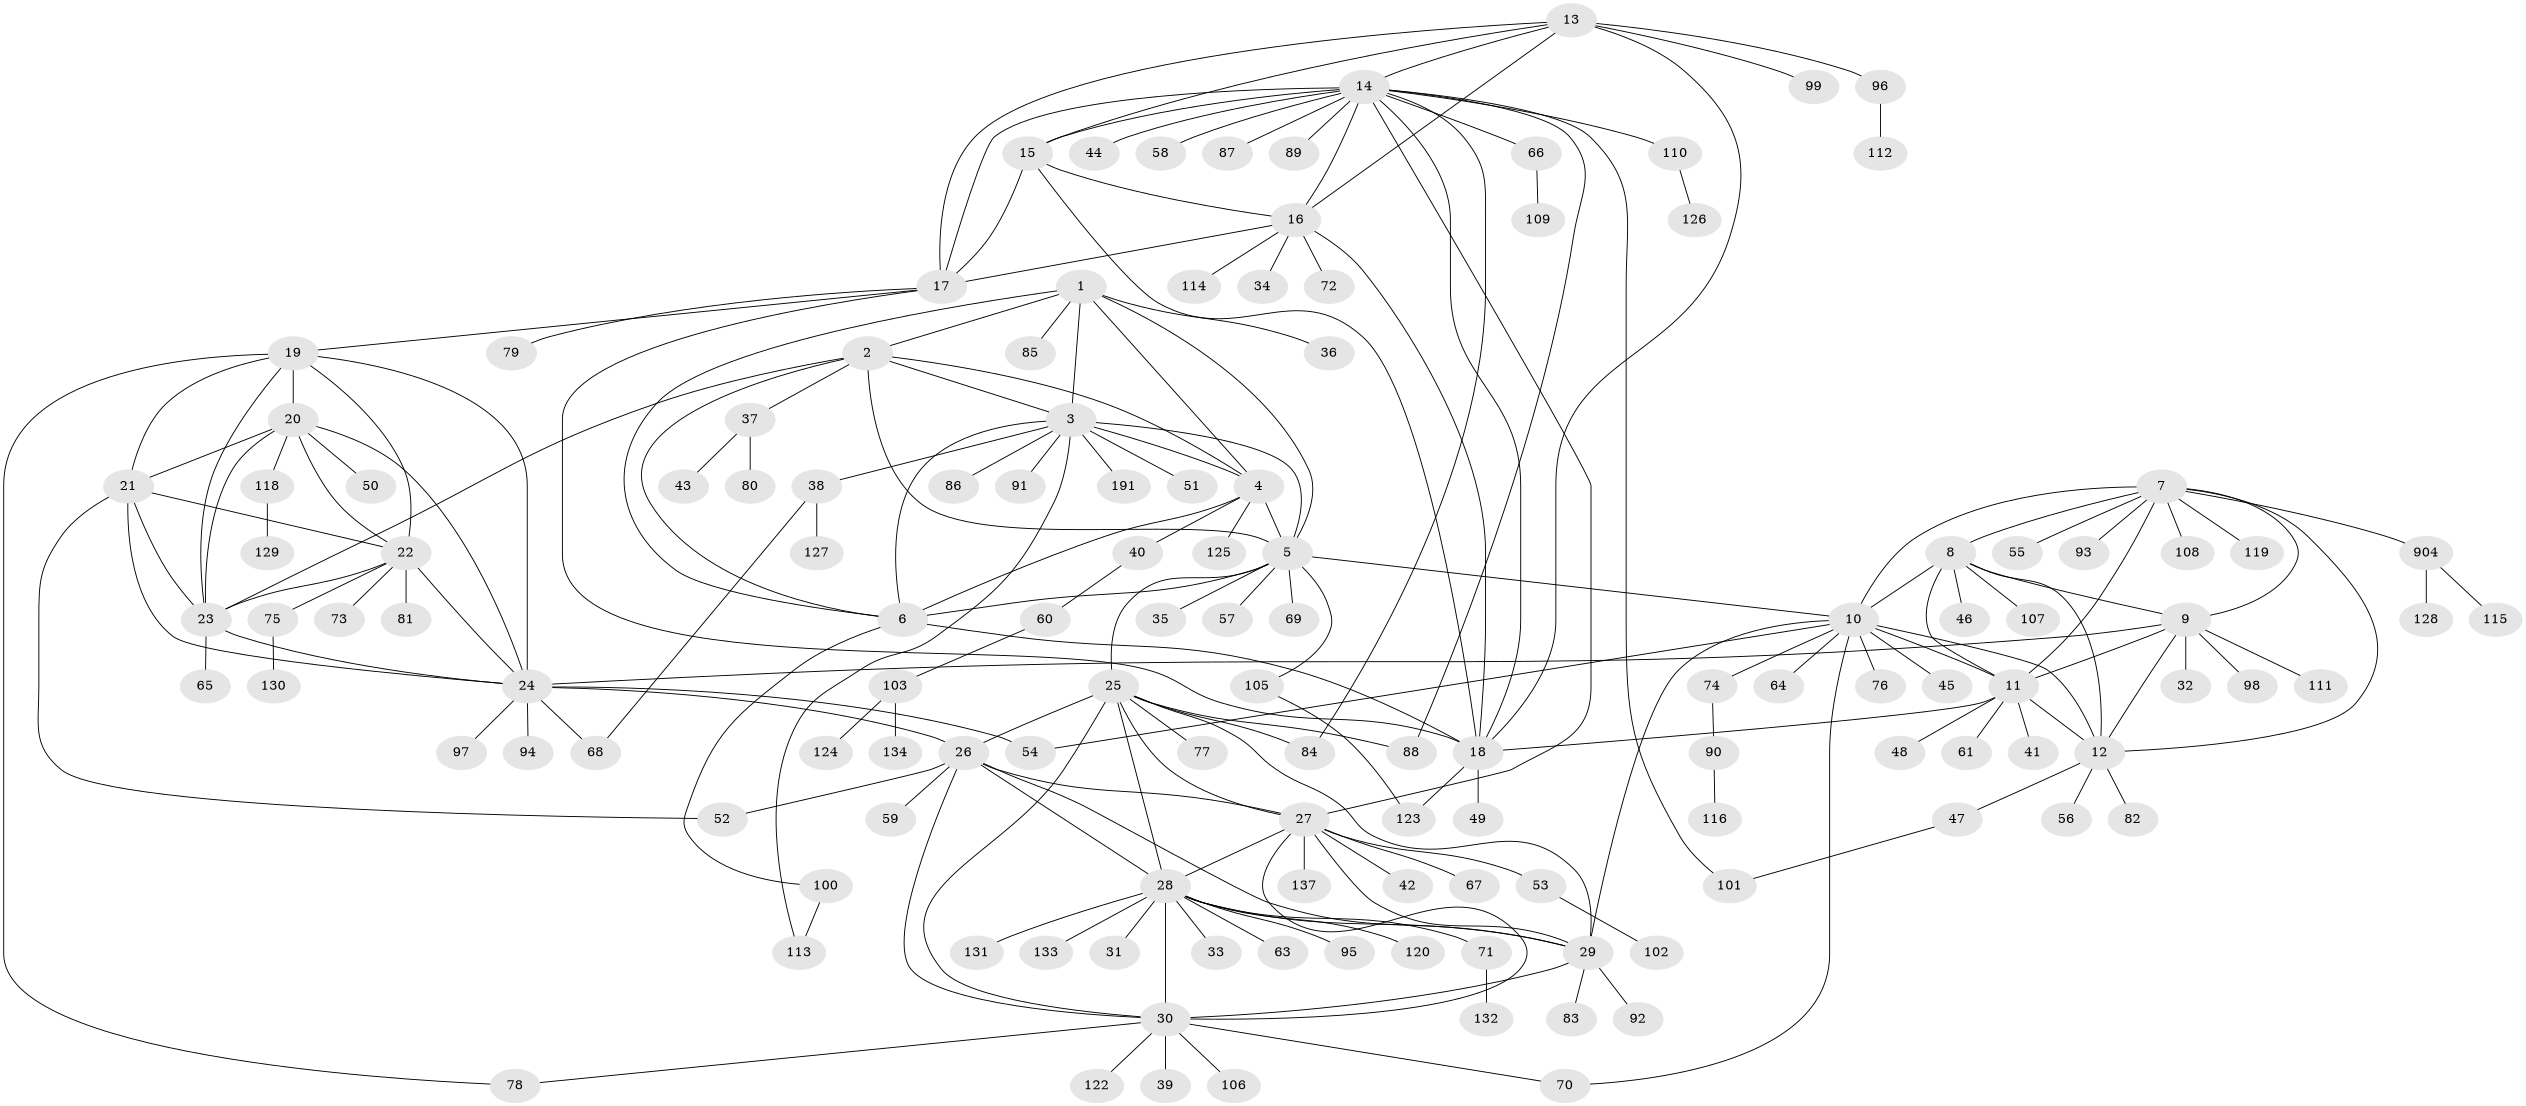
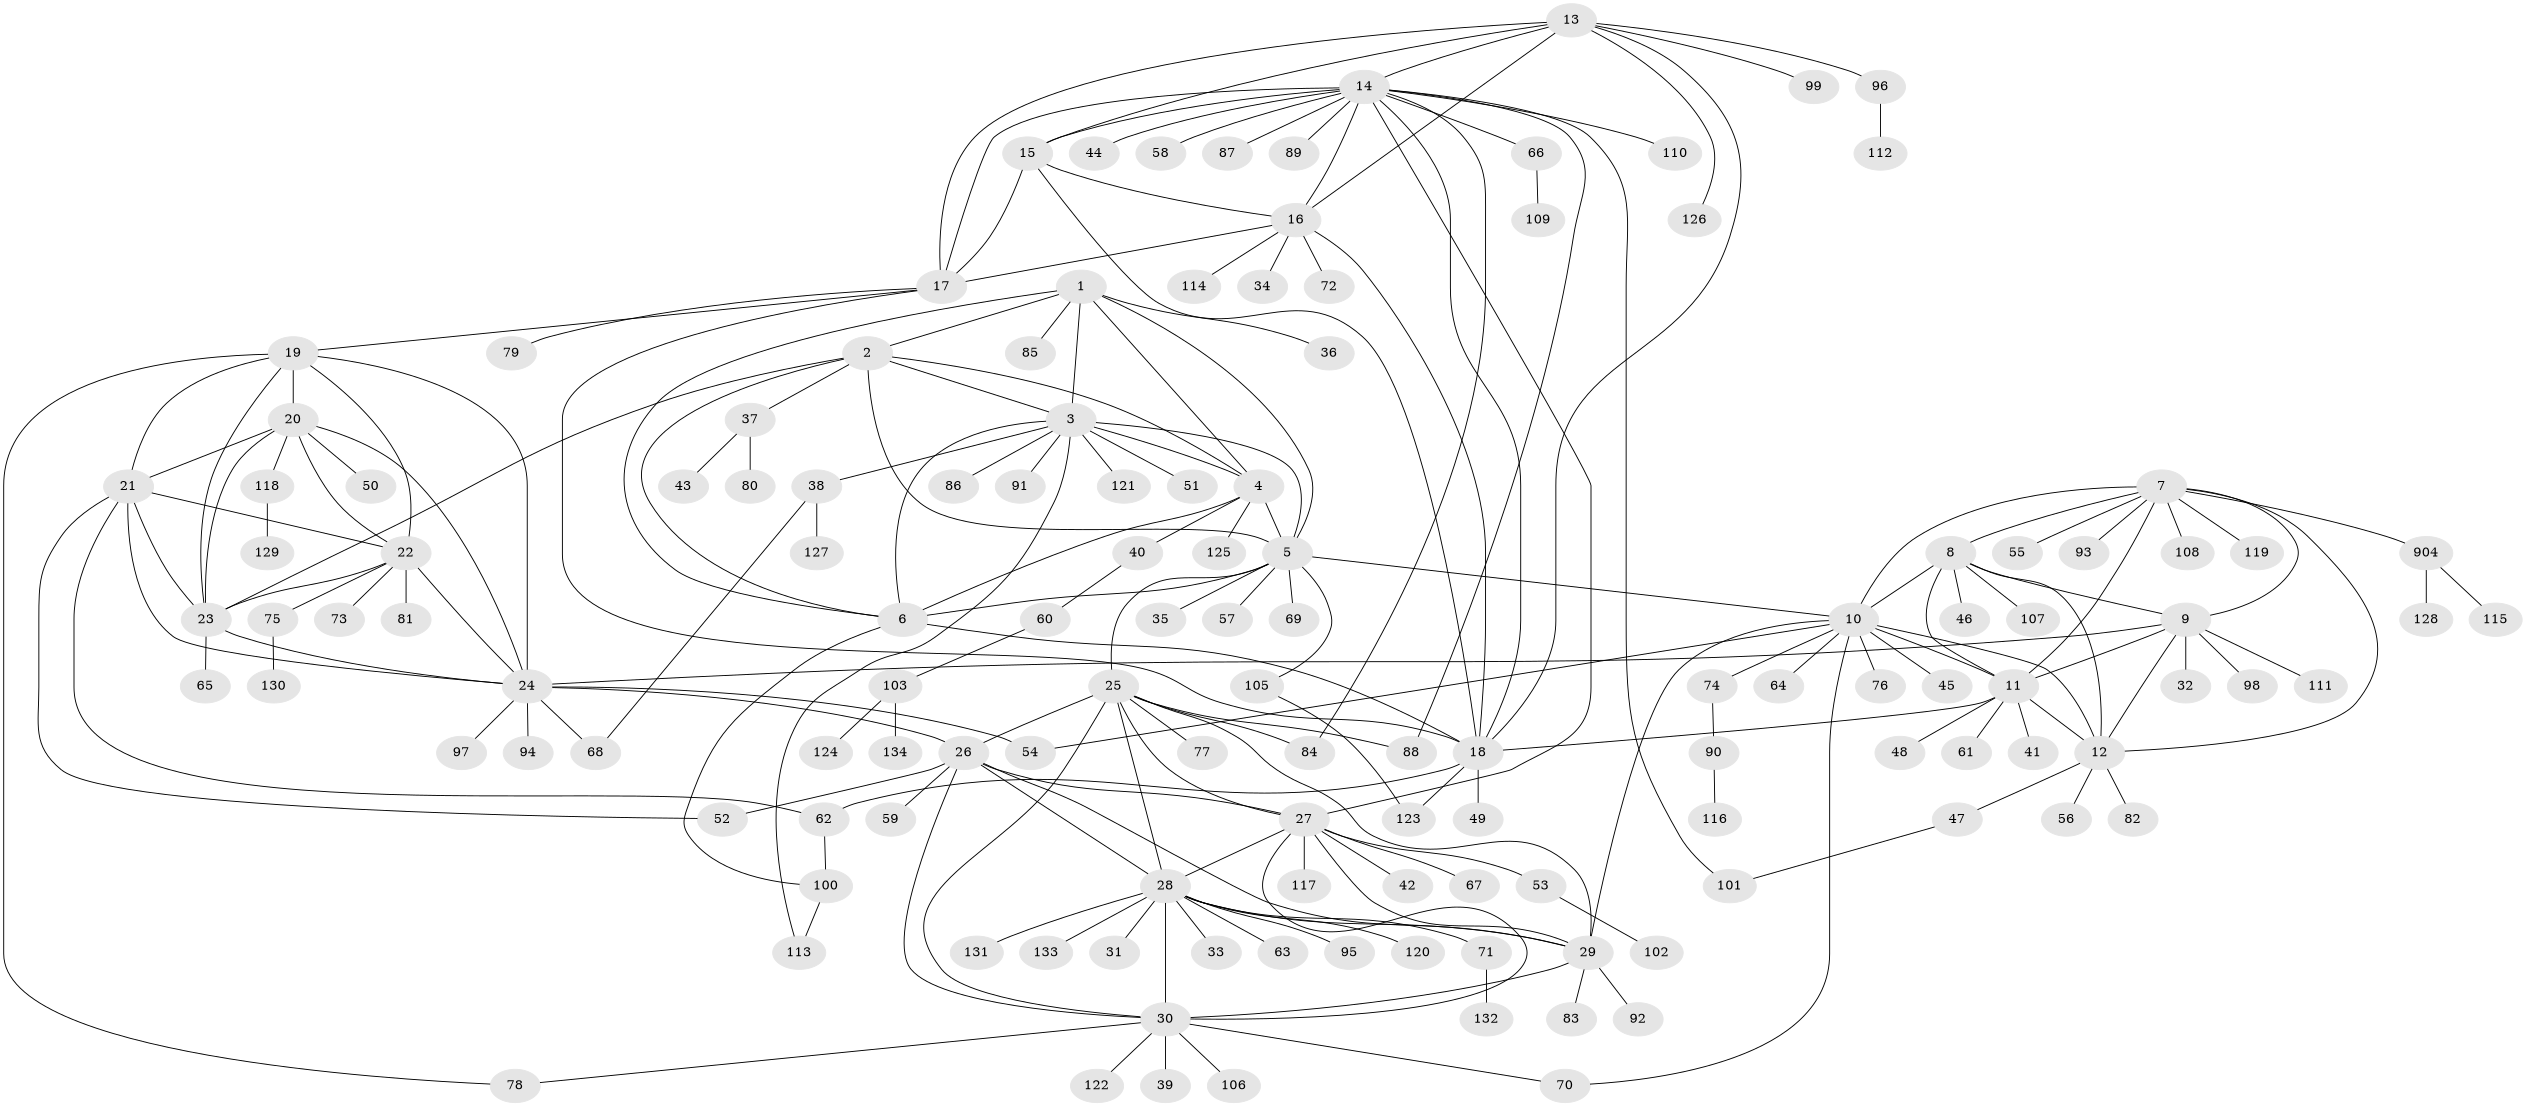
edge "110" -- "126": now "13" -- "126"
node "191": label "191" -> "121"
node "62": added
node "137": label "137" -> "117"
